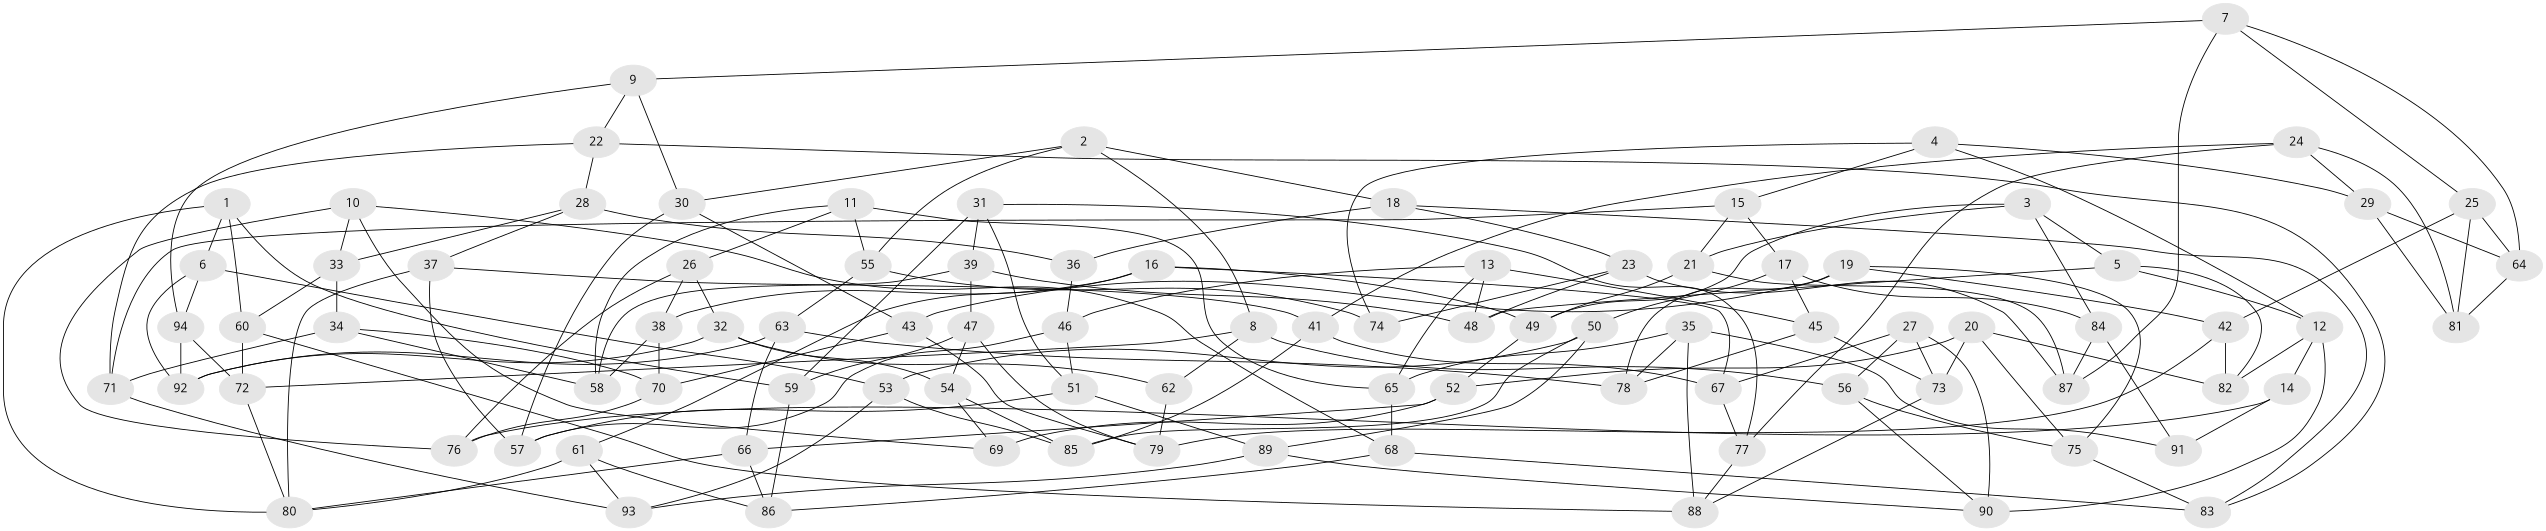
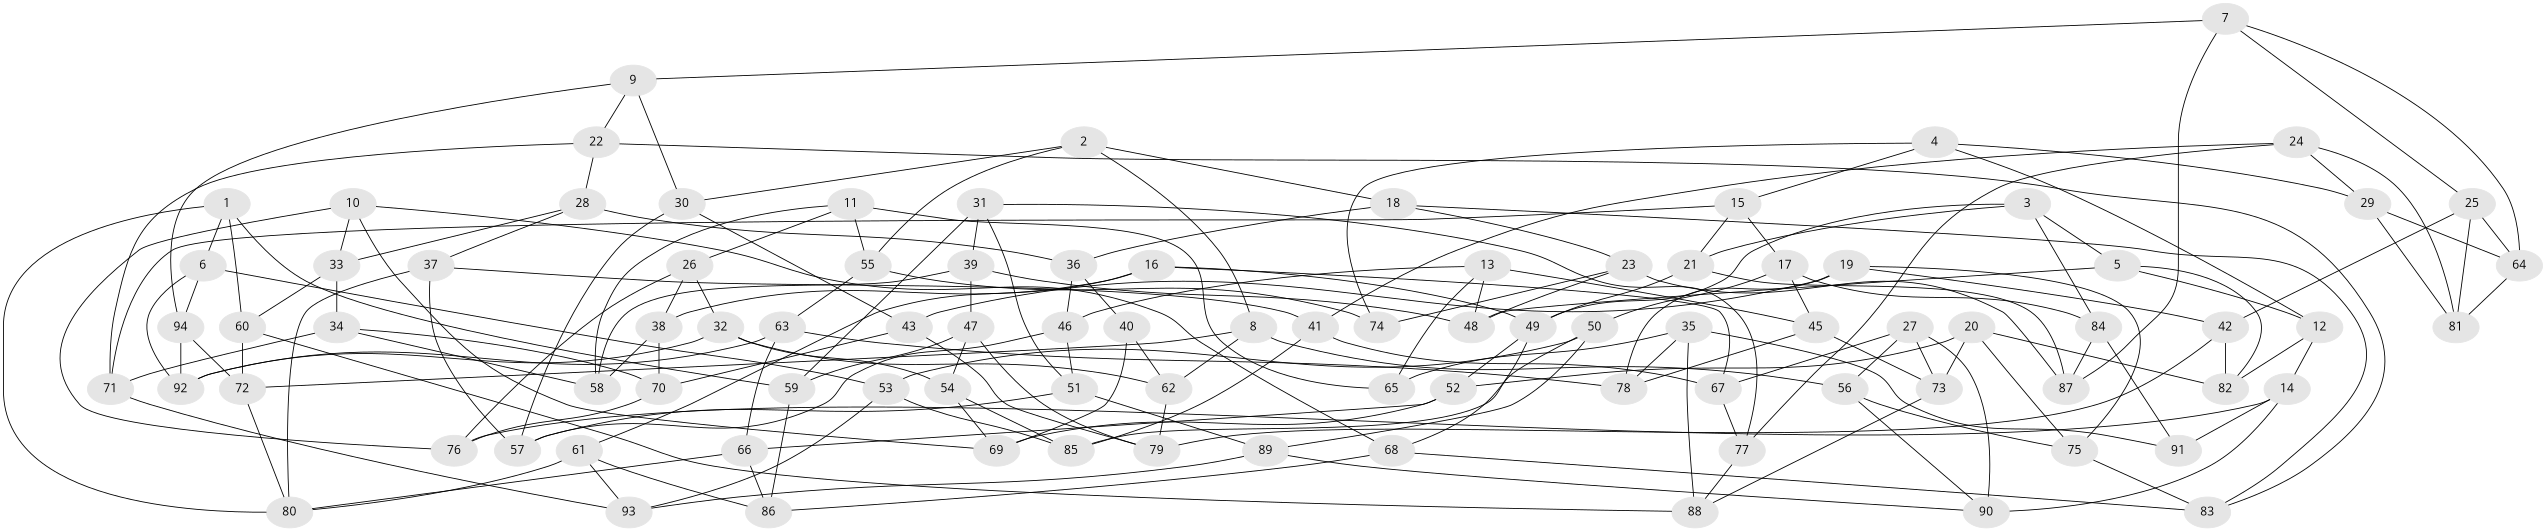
node "40": added
edge "65" -- "68": now "49" -- "68"
edge "12" -- "90": now "14" -- "90"
